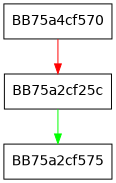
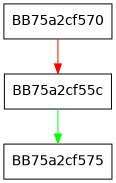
node "BB75a4cf570": label "BB75a4cf570" -> "BB75a2cf570"
node "BB75a2cf25c": label "BB75a2cf25c" -> "BB75a2cf55c"
